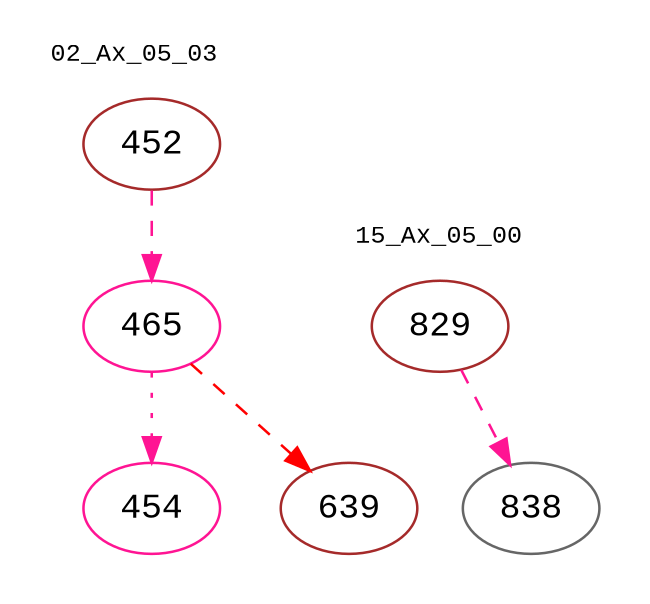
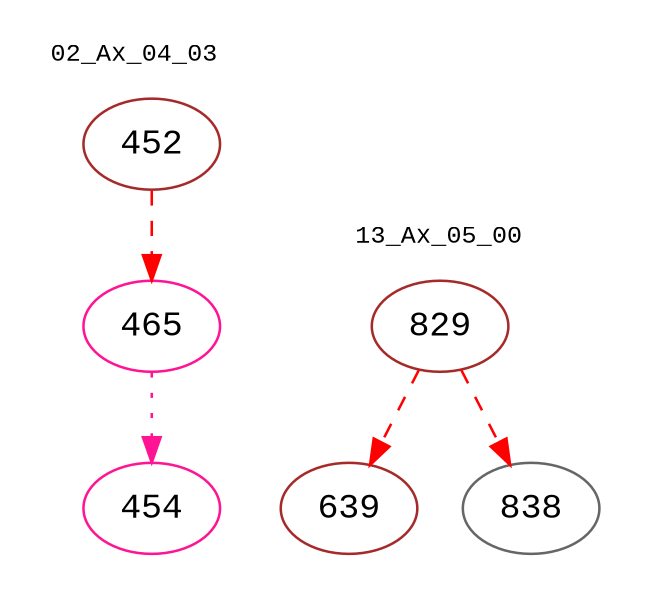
cluster "02_Ax_05_03": label "02_Ax_05_03" -> "02_Ax_04_03"
edge "452" -> "465": color deeppink -> red
cluster "15_Ax_05_00": label "15_Ax_05_00" -> "13_Ax_05_00"
edge "465" -> "639": now "829" -> "639"
edge "829" -> "838": color deeppink -> red
